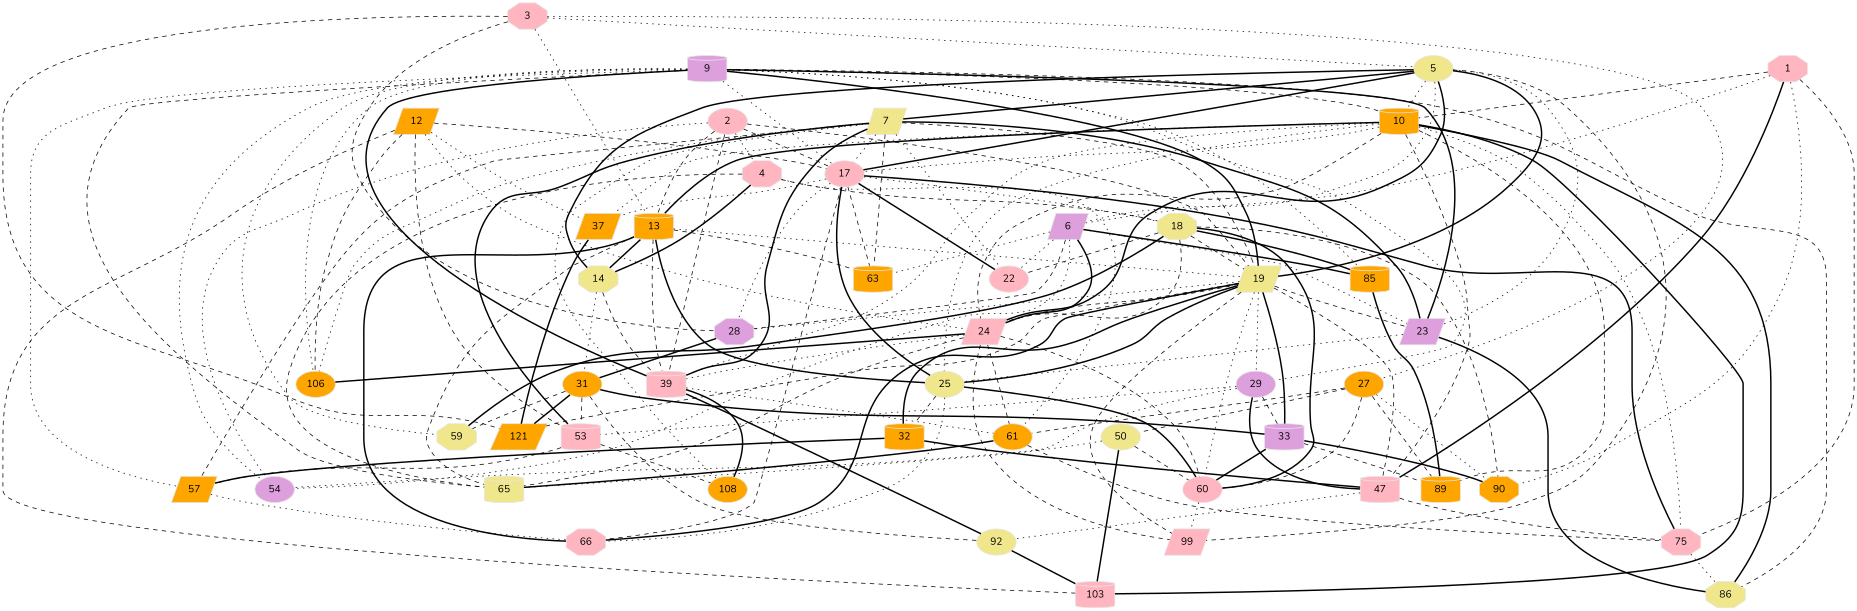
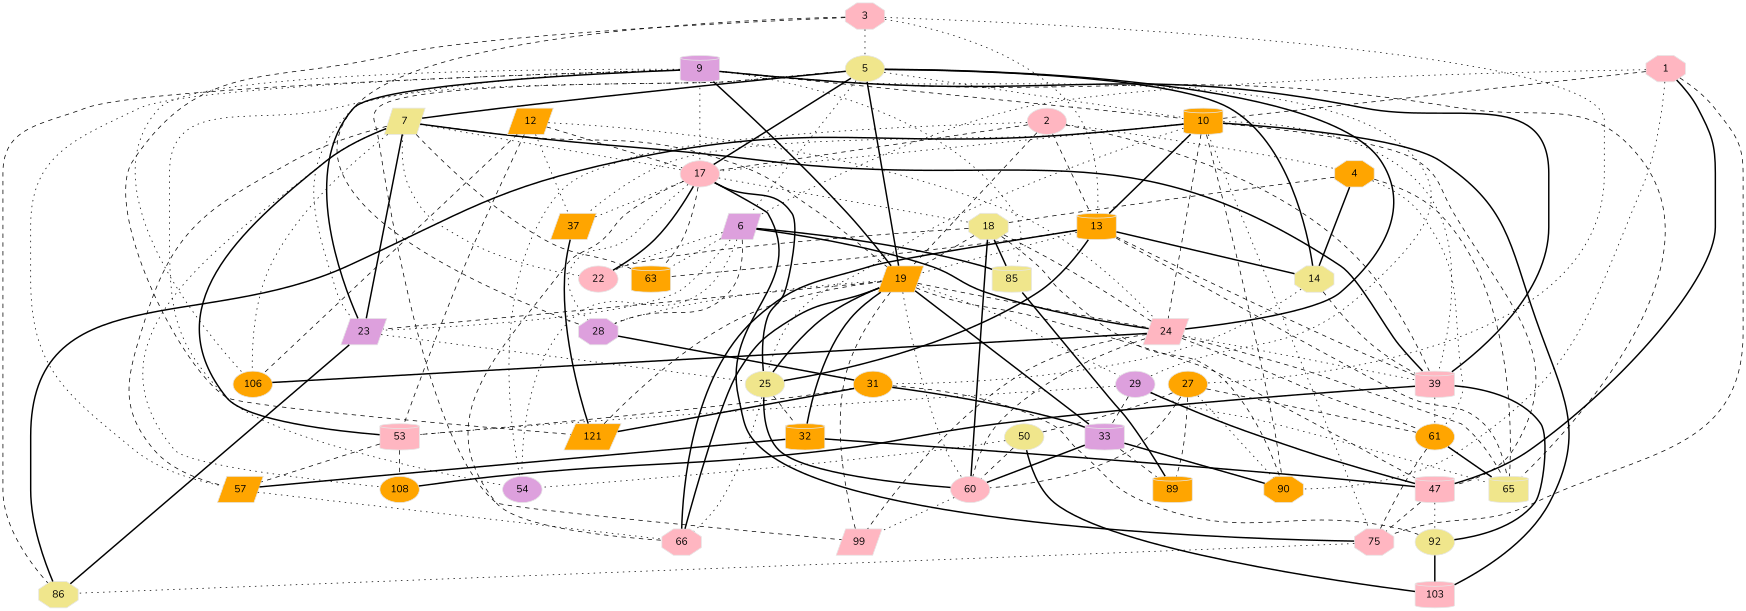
node "4": fillcolor lightpink -> orange
node "19": fillcolor khaki -> orange
node "85": fillcolor orange -> khaki
edge "10" -- "89": now "10" -- "90"
node "59": removed
edge "12" -- "103": removed
